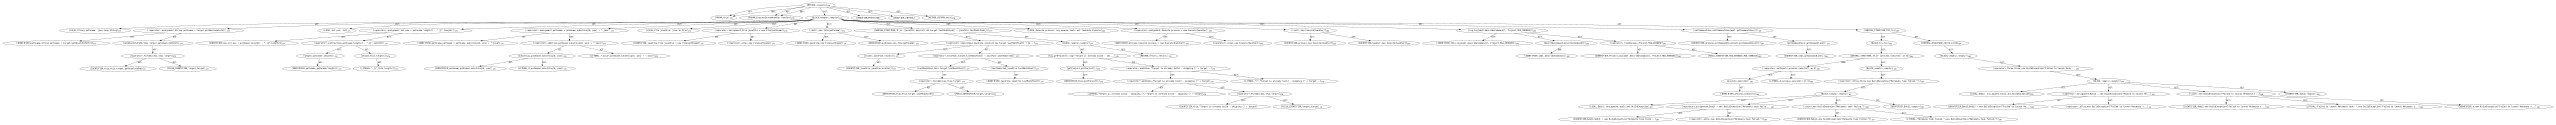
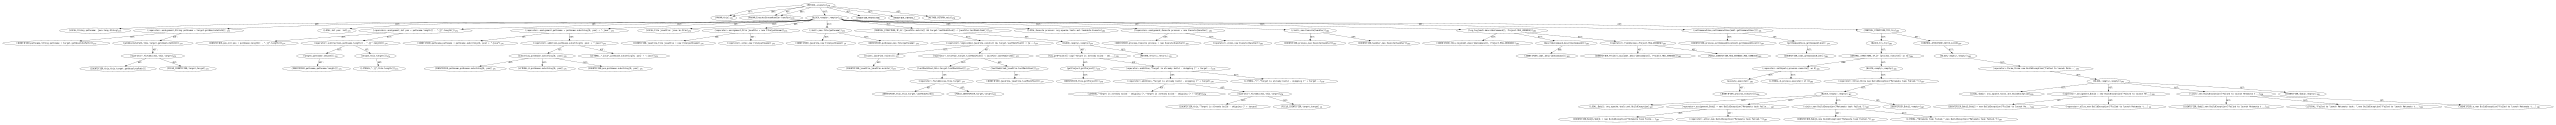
node "(IDENTIFIER,pos,pathname.substring(0, pos))": added
